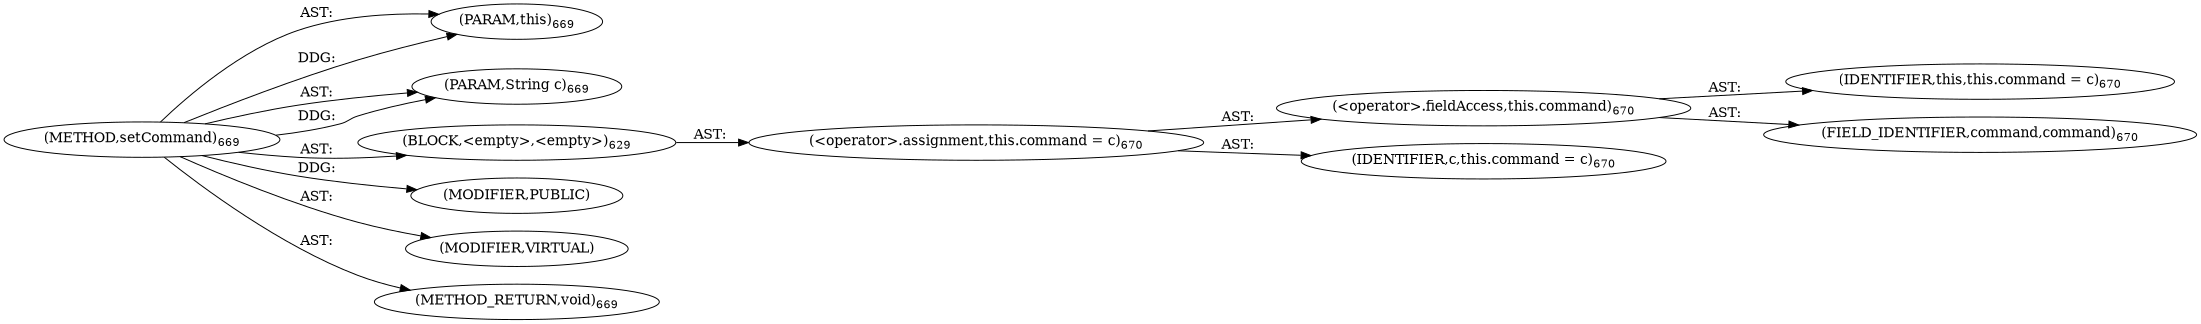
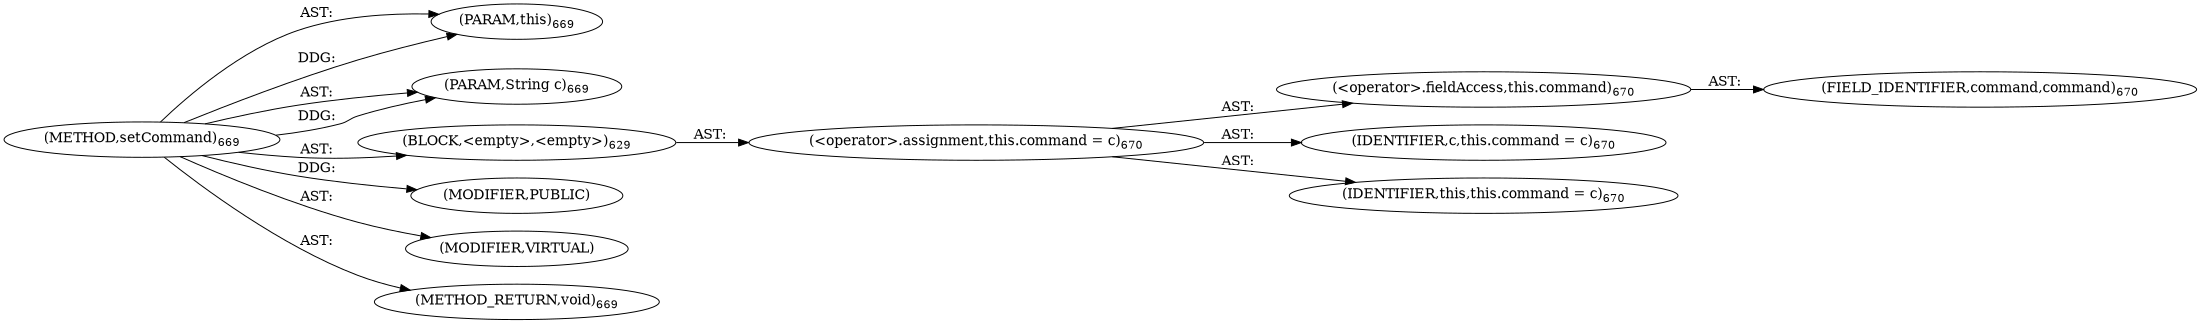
edge "(<operator>.fieldAccess,this.command)" -> "(IDENTIFIER,this,this.command = c)": now "(<operator>.assignment,this.command = c)" -> "(IDENTIFIER,this,this.command = c)"
